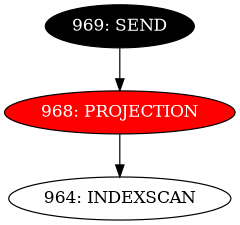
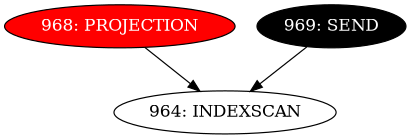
edge "969: SEND" -> "968: PROJECTION": now "969: SEND" -> "964: INDEXSCAN"
